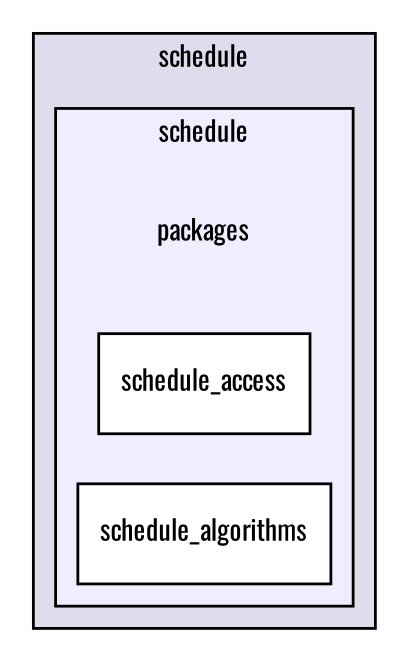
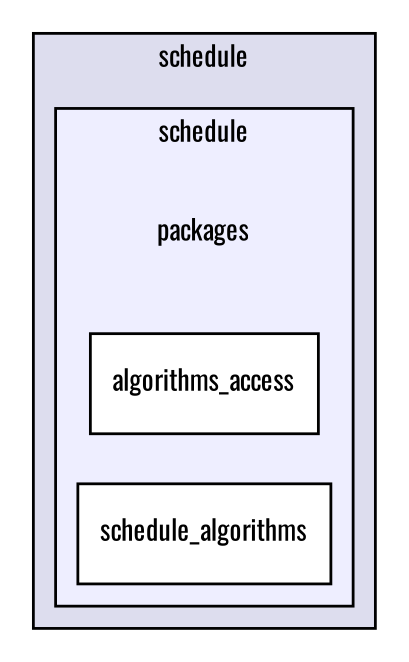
node "schedule_access": label "schedule_access" -> "algorithms_access"
